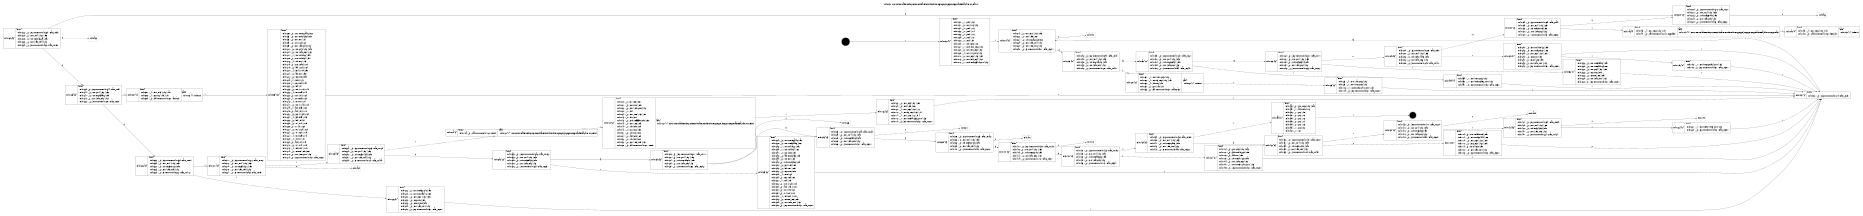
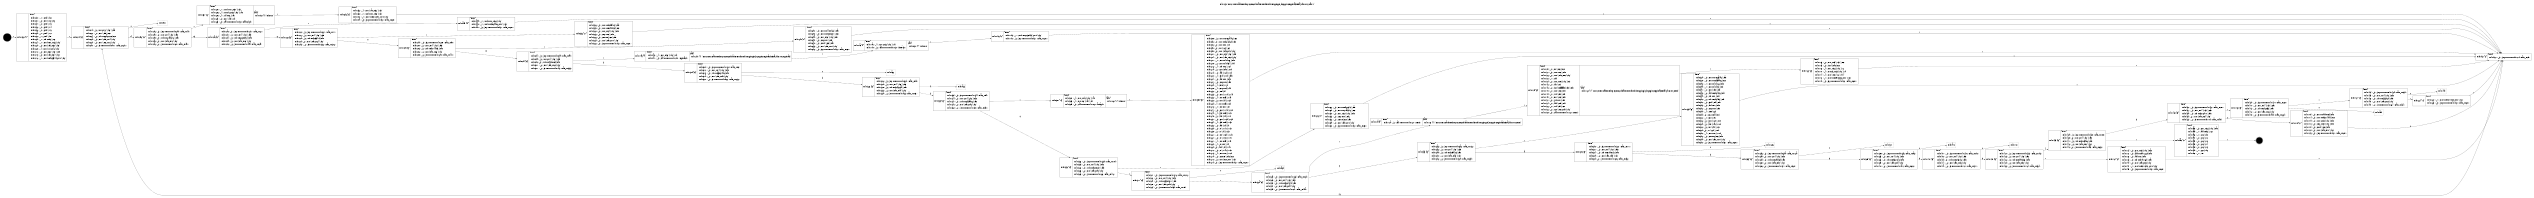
edge "0x401326 [25]" -> "0x40130d [25]": reversed
edge "0x401690 [27]" -> "0x4017b5 [12]": now "0x4017ac [9]" -> "0x4017b5 [12]"
